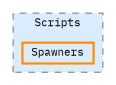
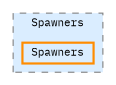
cluster "Scripts": label "Scripts" -> "Spawners"
